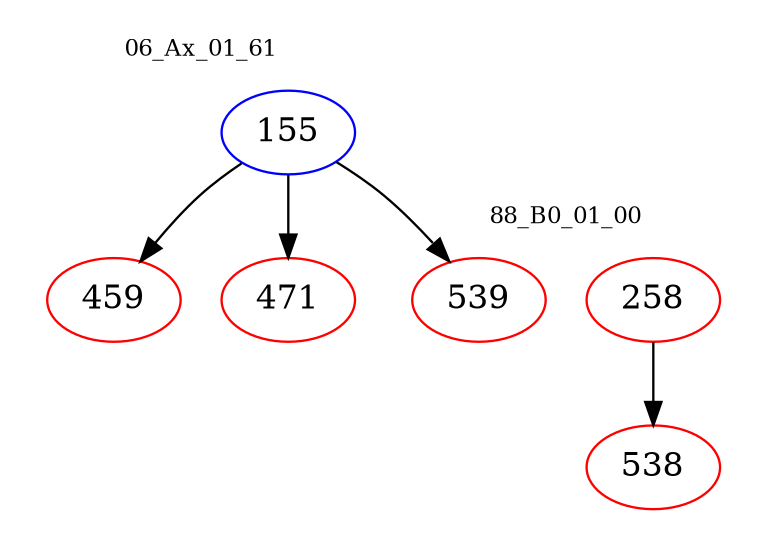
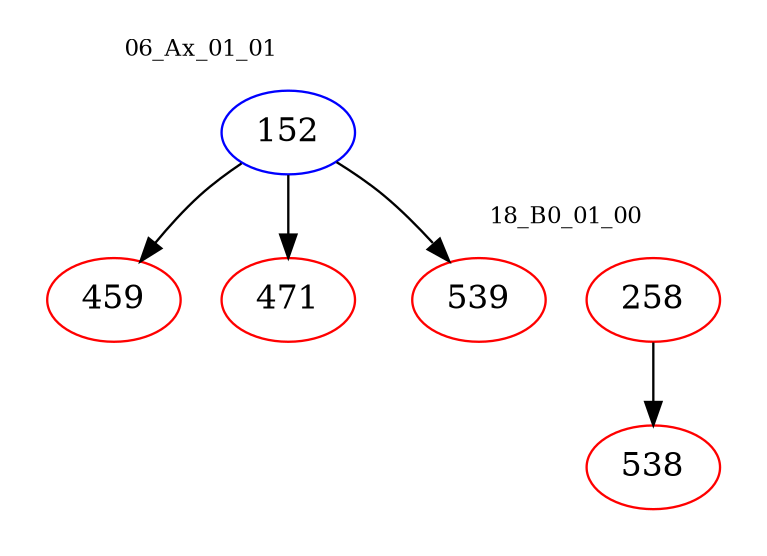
cluster "06_Ax_01_61": label "06_Ax_01_61" -> "06_Ax_01_01"
node "155": label "155" -> "152"
cluster "88_B0_01_00": label "88_B0_01_00" -> "18_B0_01_00"
